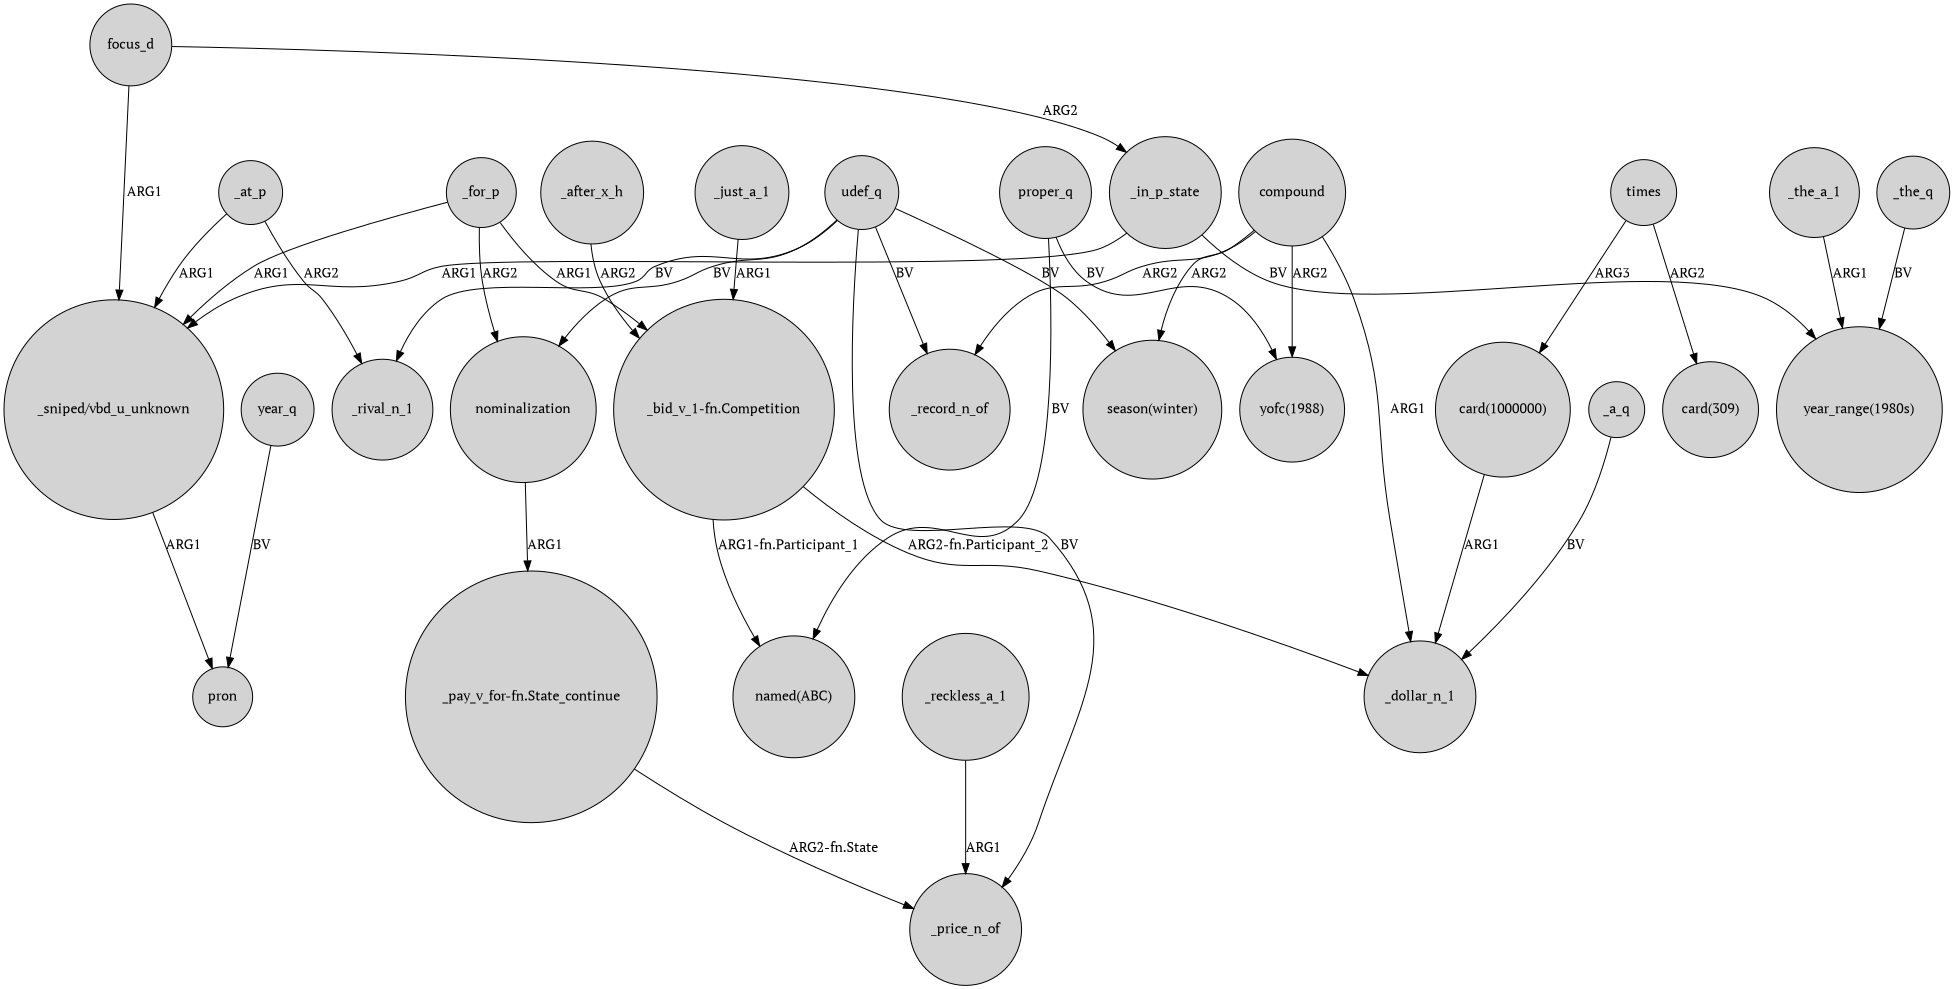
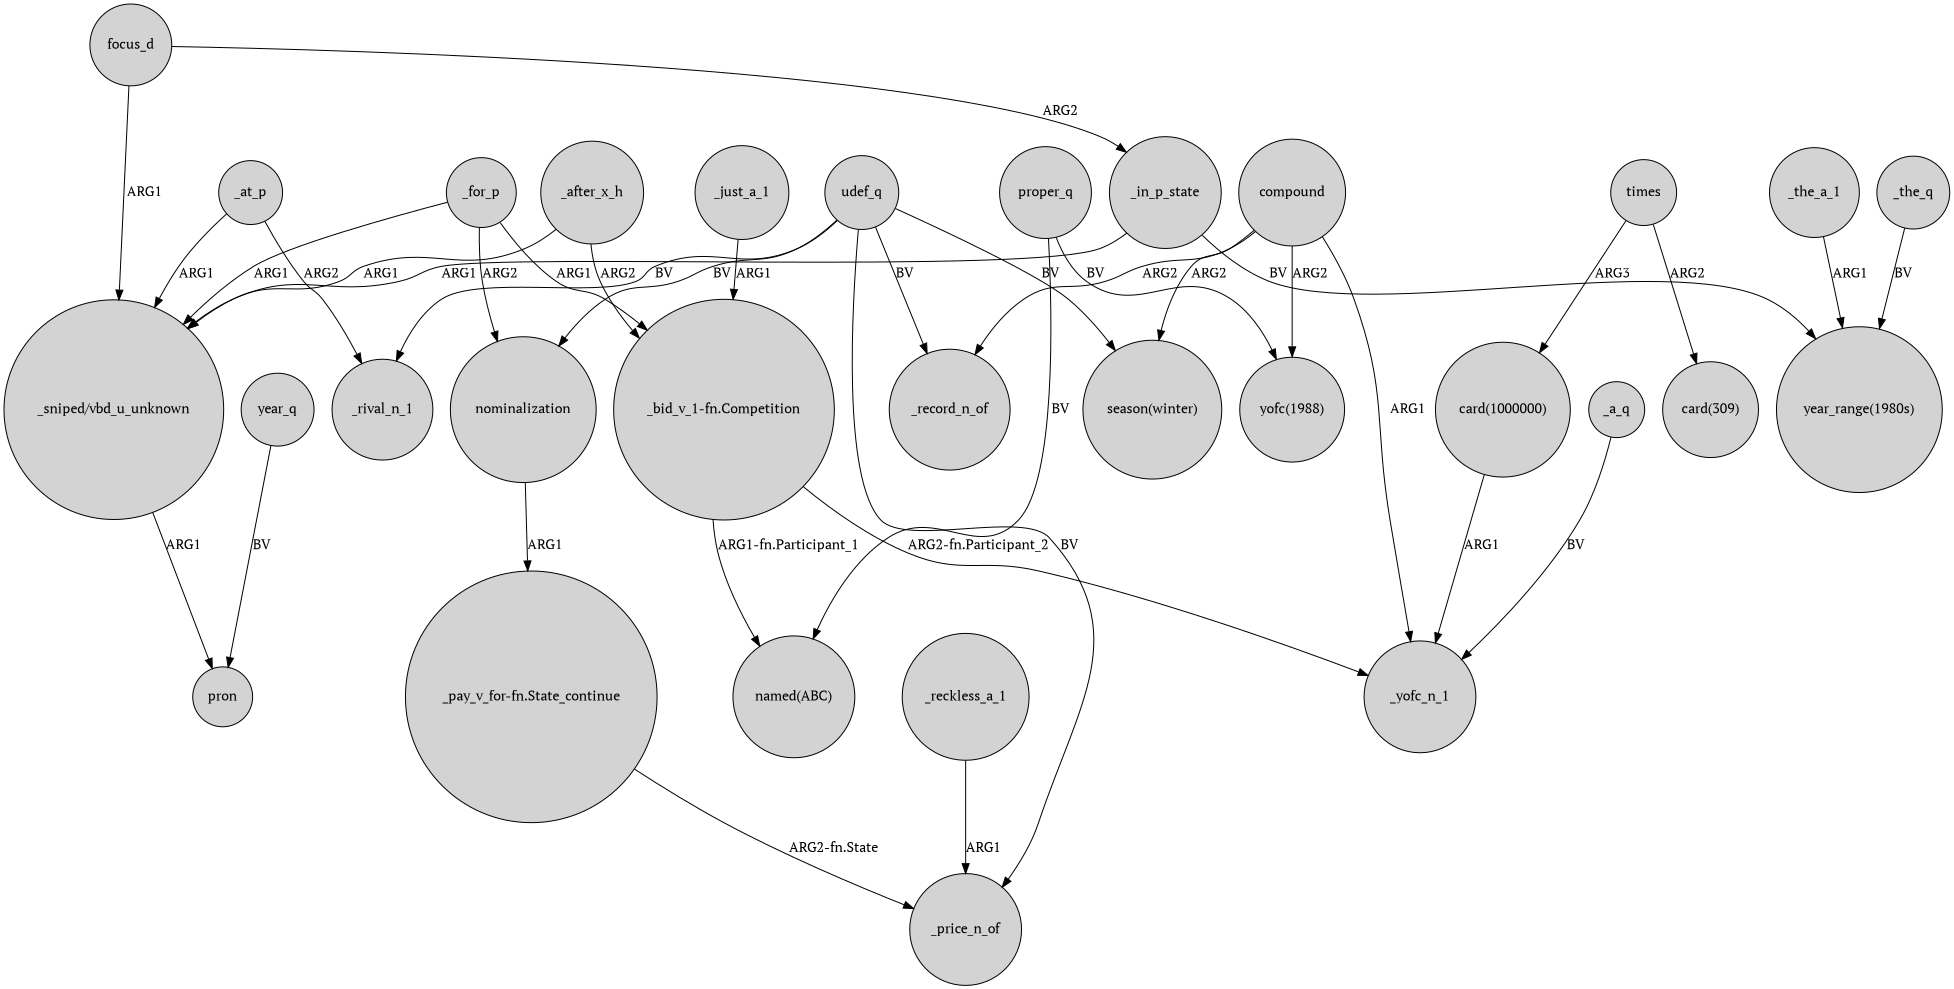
edge "_after_x_h" -> "_sniped/vbd_u_unknown": added, label "ARG1"
node "_dollar_n_1": label "_dollar_n_1" -> "_yofc_n_1"
